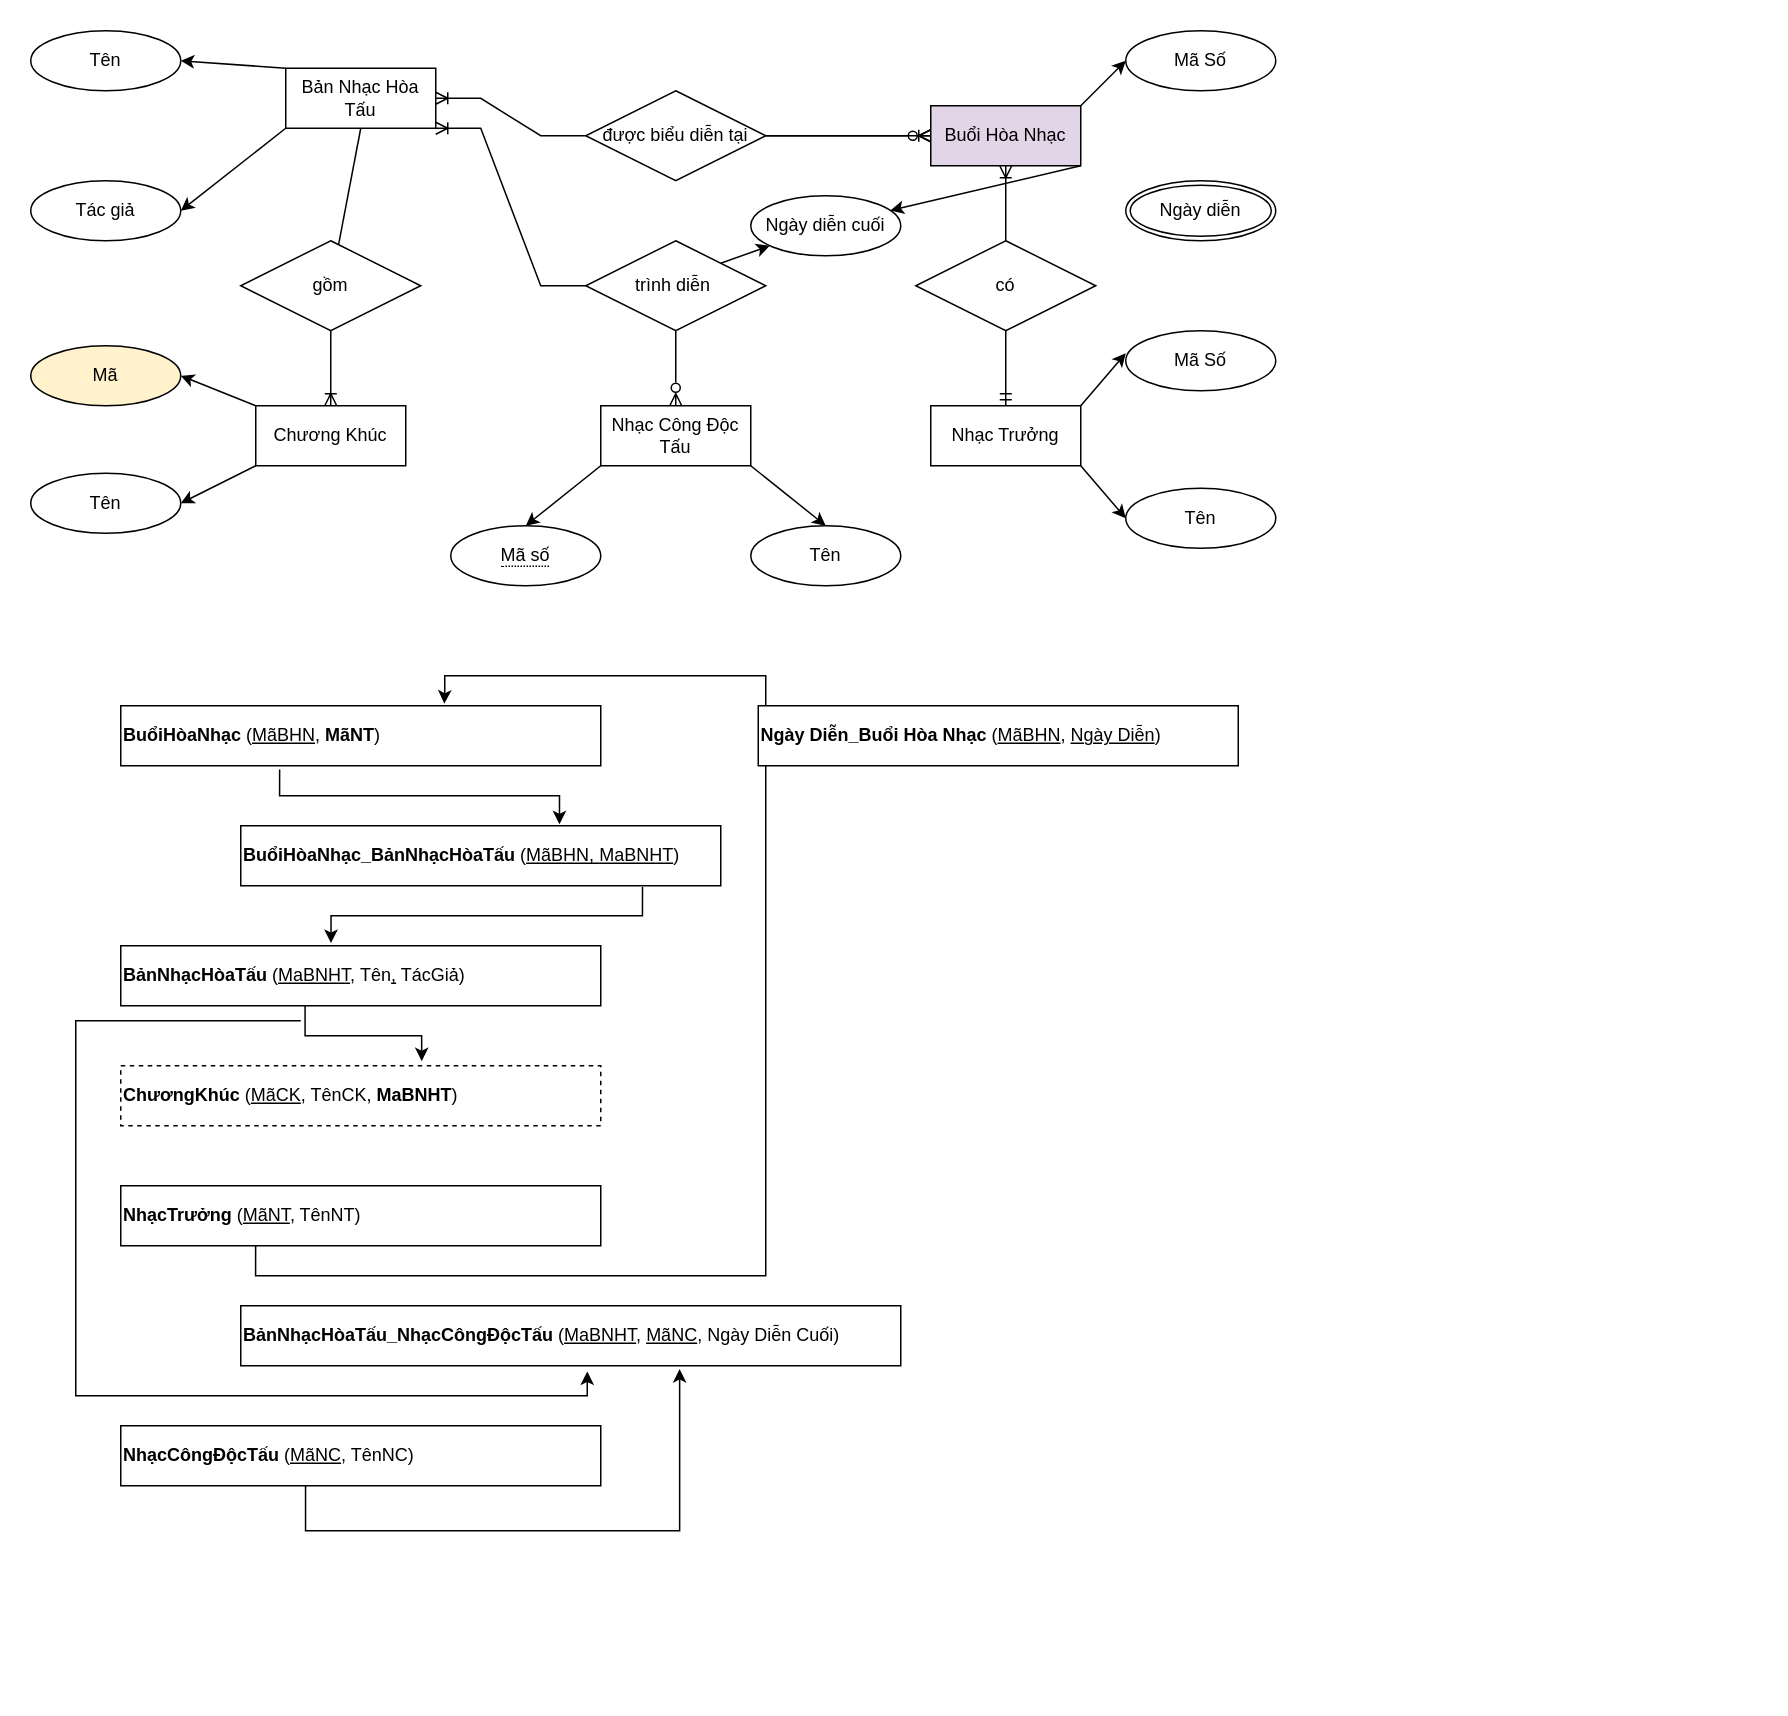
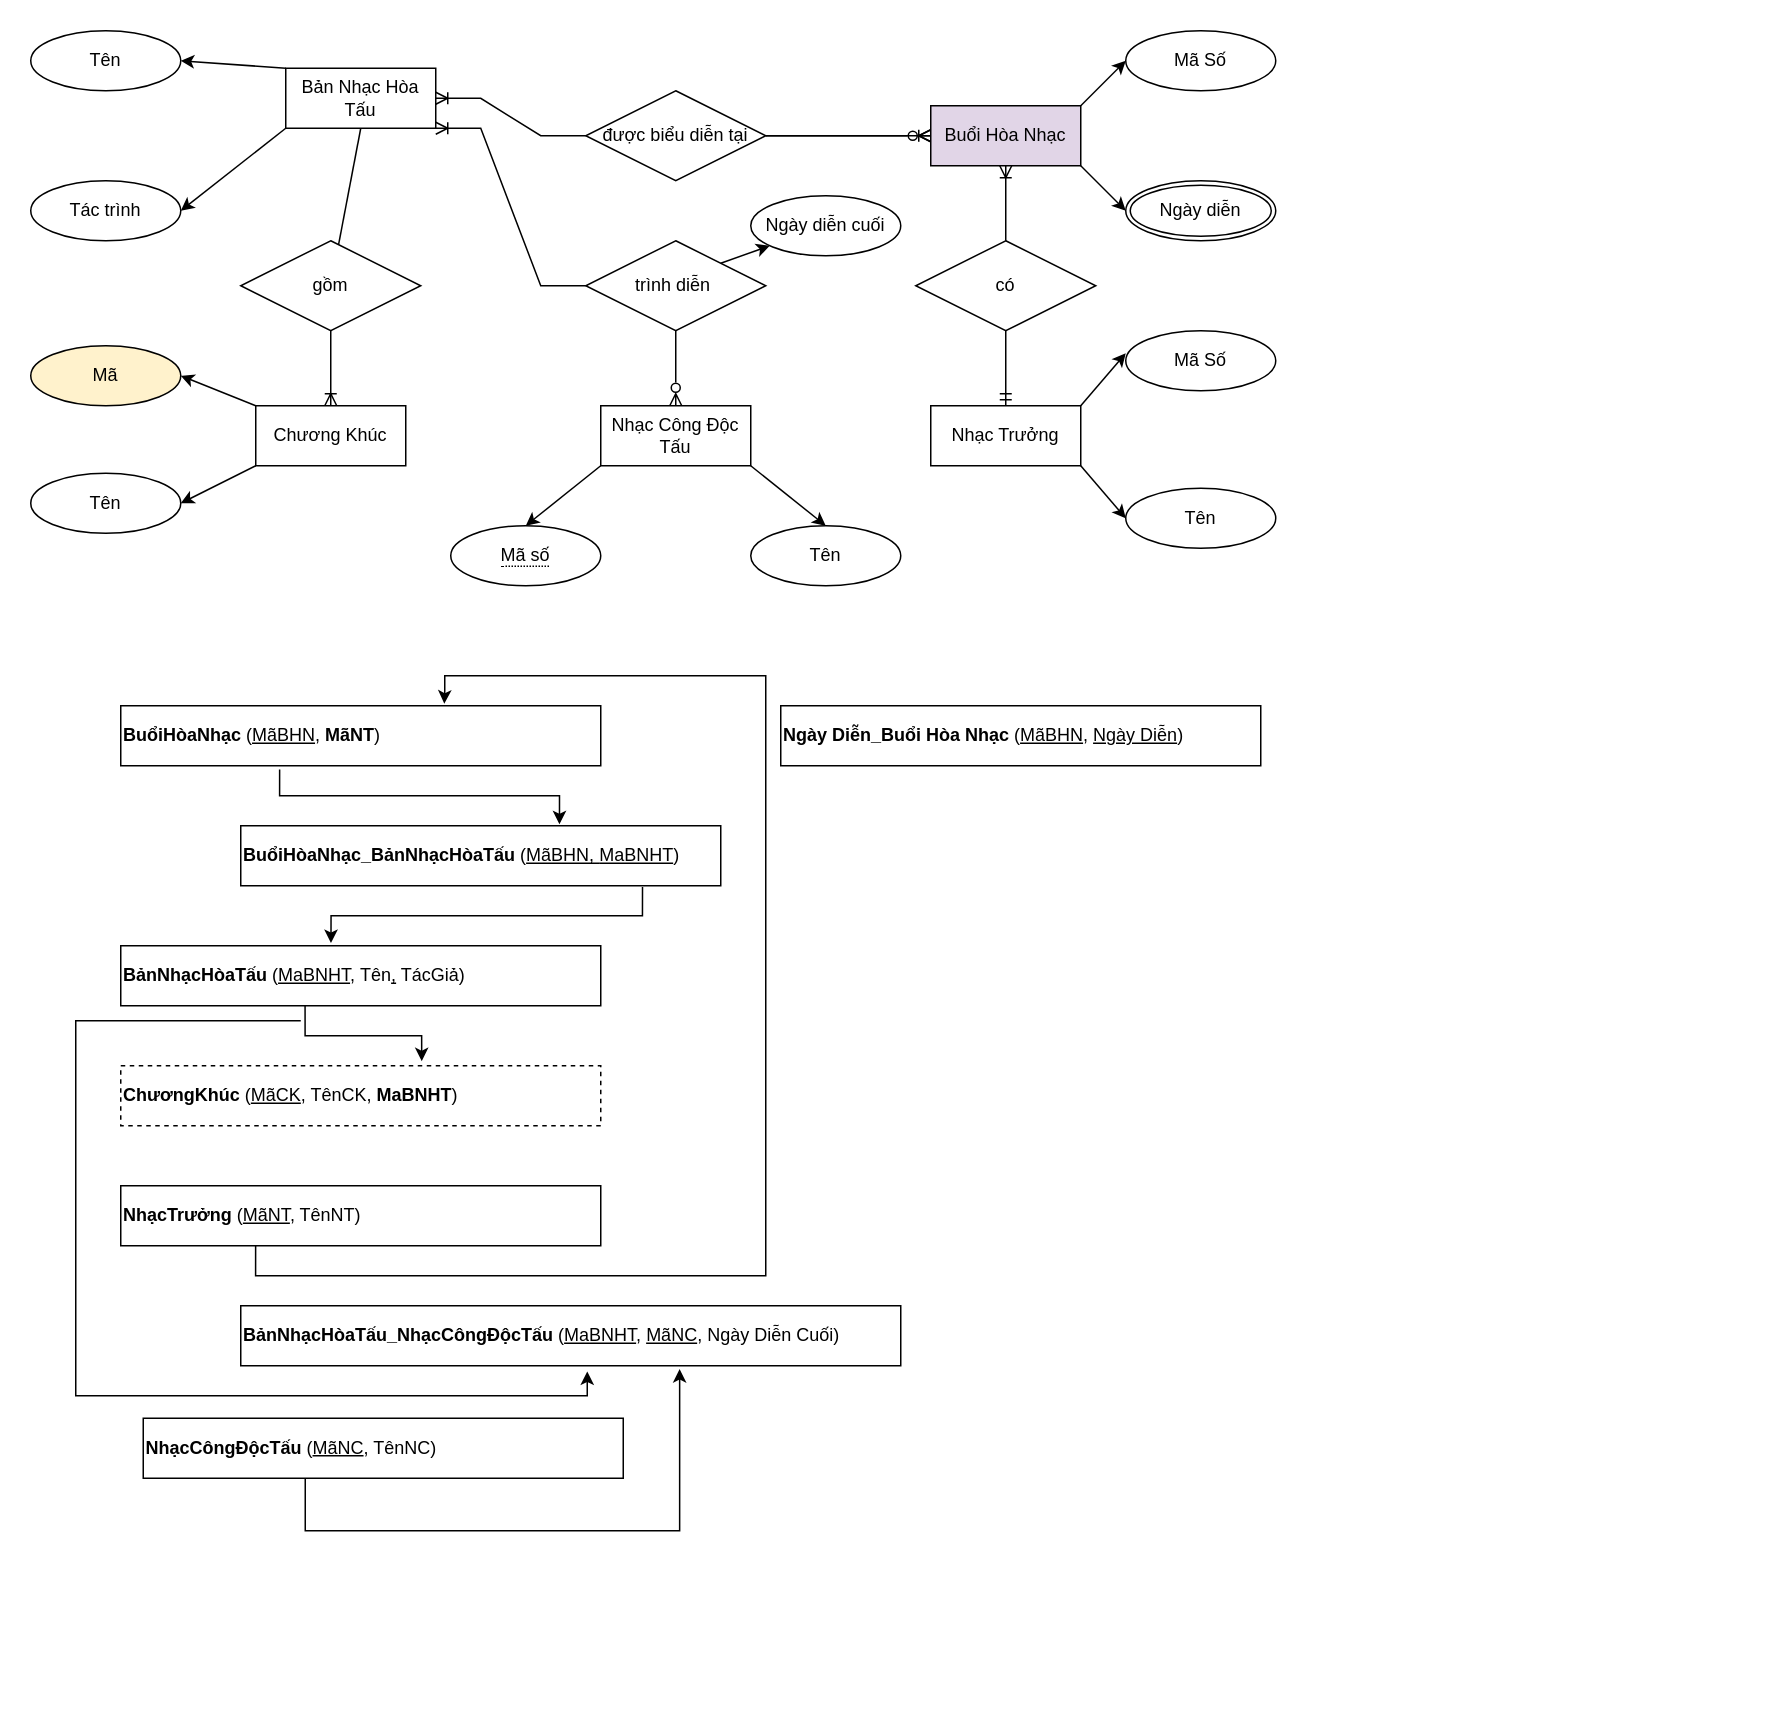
edge "Buổi Hòa Nhạc" -> "Ngày diễn cuối": now "Buổi Hòa Nhạc" -> "Ngày diễn"
node "Tác giả": label "Tác giả" -> "Tác trình"
node "Ngày Diễn_Buổi Hòa Nhạc (MãBHN, Ngày Diễn)": moved (998, 736) -> (1021, 736)
node "NhạcCôngĐộcTấu (MãNC, TênNC)": moved (361, 1456) -> (383, 1448)
